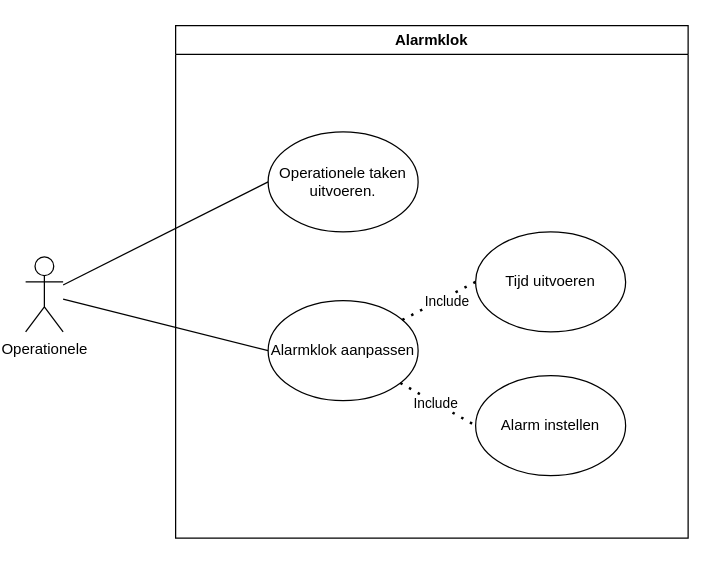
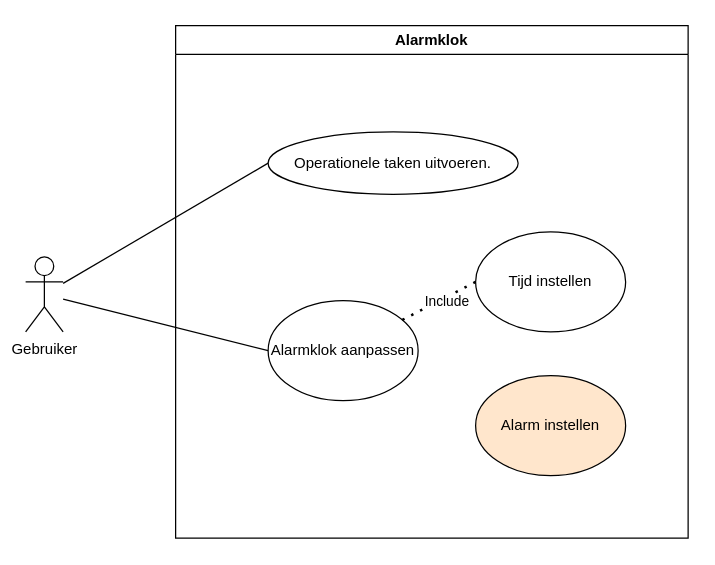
node "Operationele taken uitvoeren.": size 150x100 -> 250x63
node "Tijd uitvoeren": label "Tijd uitvoeren" -> "Tijd instellen"
node "Operationele": label "Operationele" -> "Gebruiker"
edge "Alarmklok aanpassen" -- "Alarm instellen": removed, label "Include"
node "Alarm instellen": fillcolor #ffffff -> #ffe6cc
